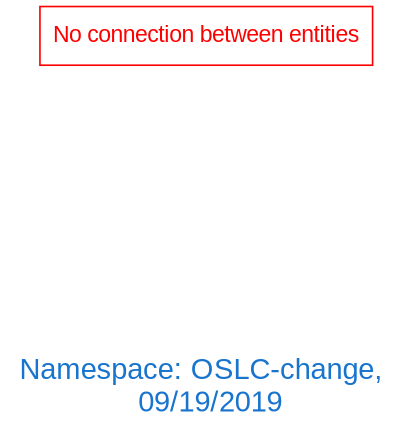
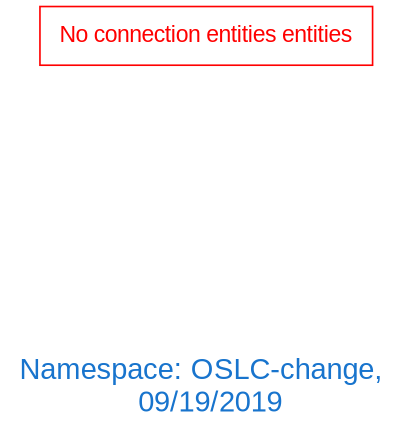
node "No connection between entities": label "No connection between entities" -> "No connection entities entities"
